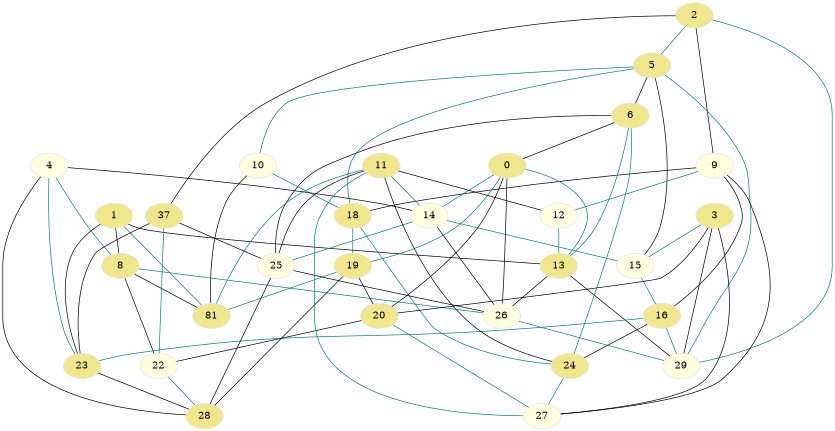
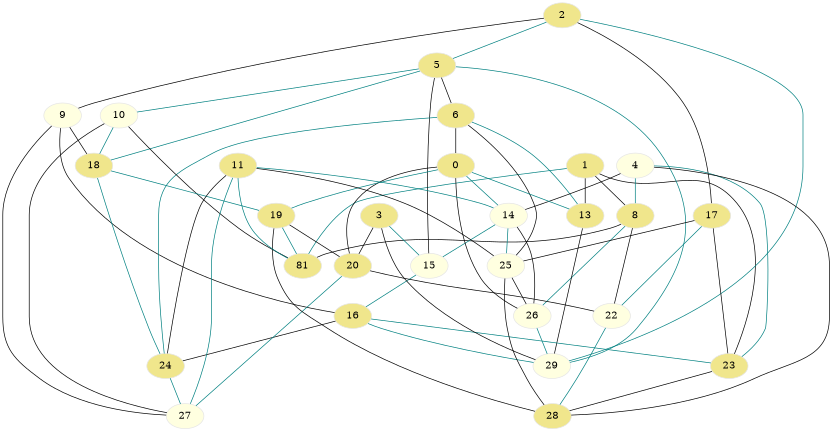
node "37": label "37" -> "17"
node "12": removed
edge "13" -- "26": removed
edge "3" -- "27": now "10" -- "27"
